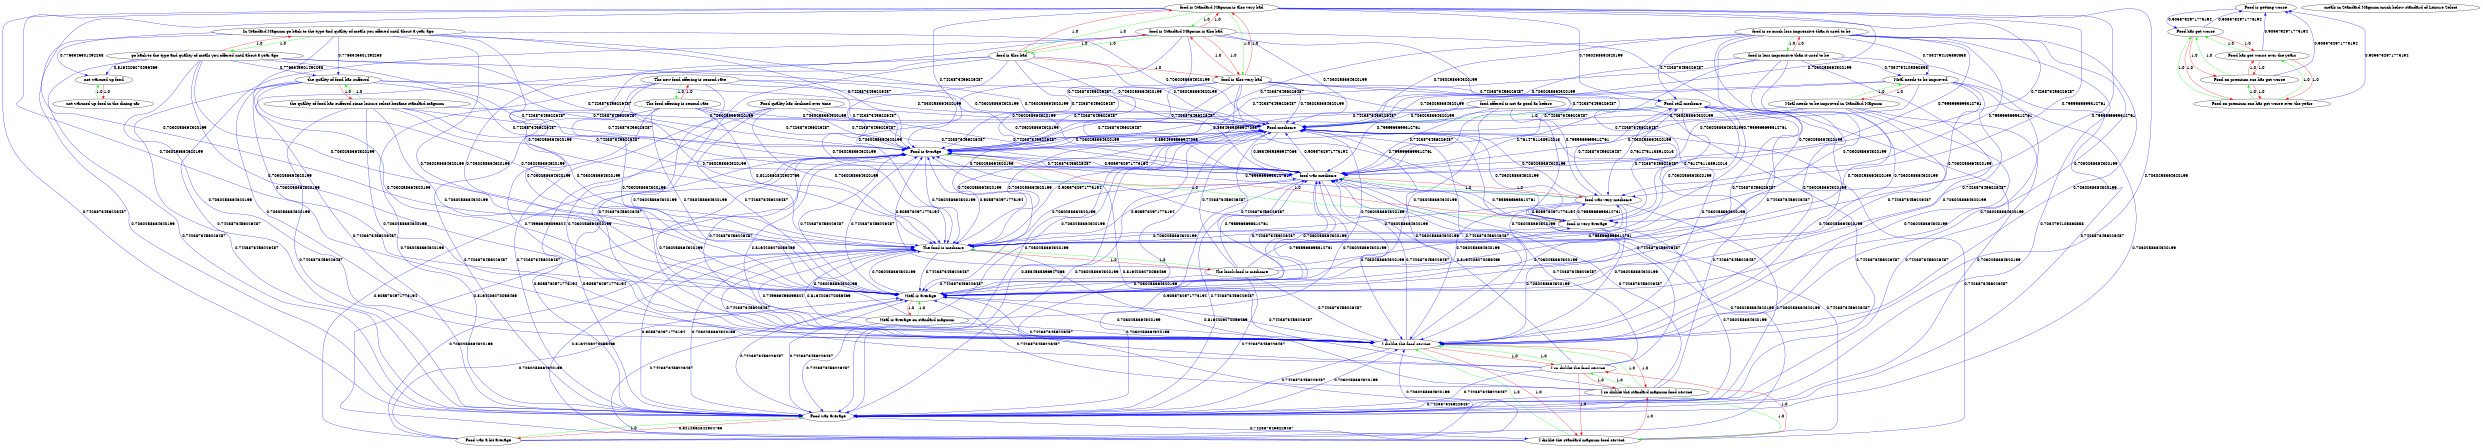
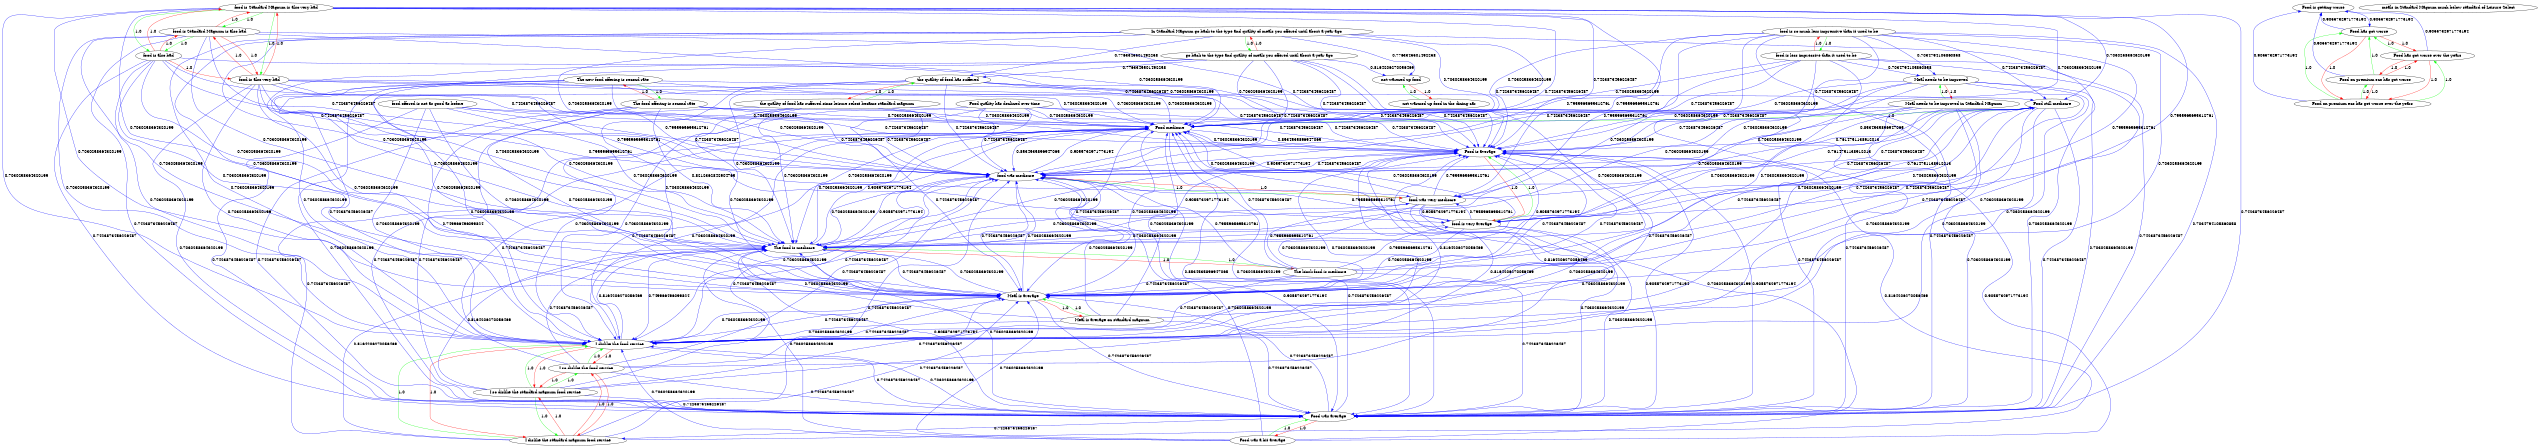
edge "Food has got worse" -> "Food on premium eco has got worse": removed, label "1.0"
edge "food offered is not as good as before" -> "The food is mediocre": added, label "0.7030258364320199"
edge "Food was average" -> "Food was a bit average": label "0.8212362842904765" -> "1.0"
